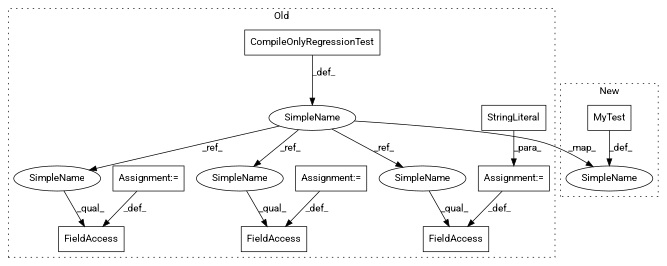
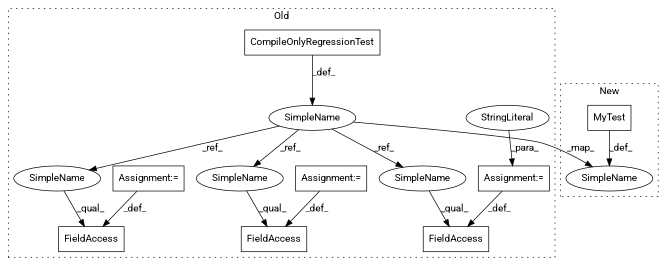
node "StringLiteral": shape box -> ellipse
